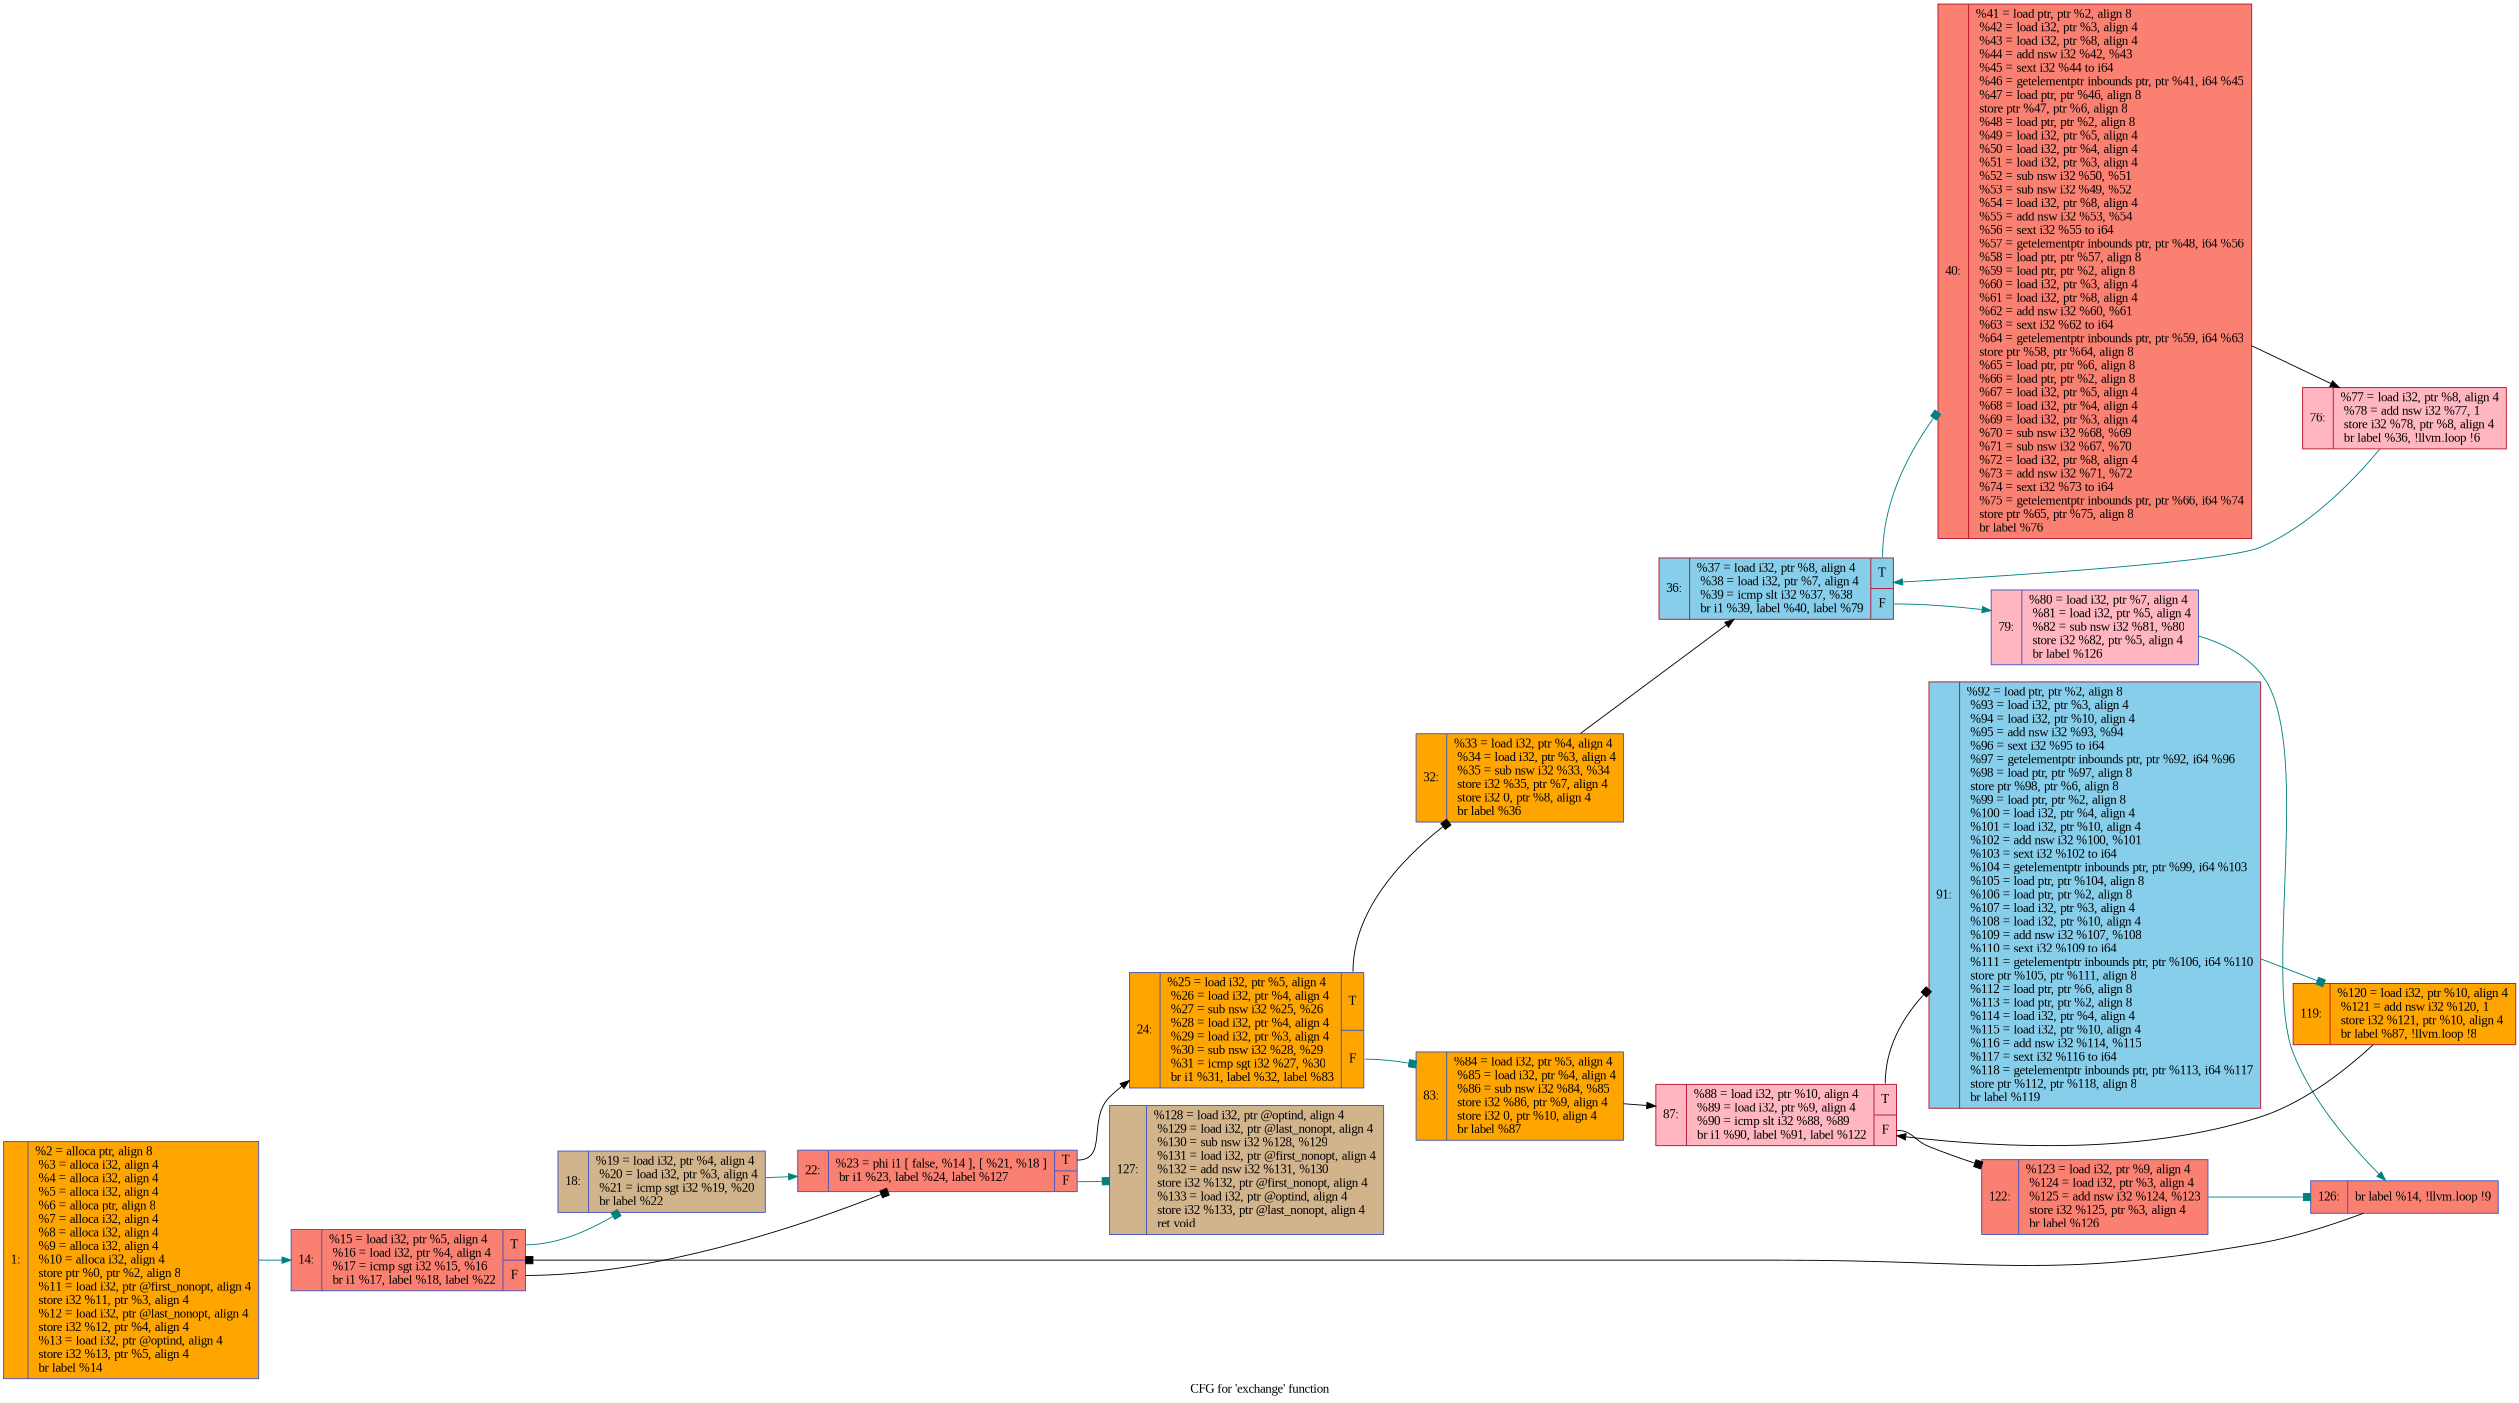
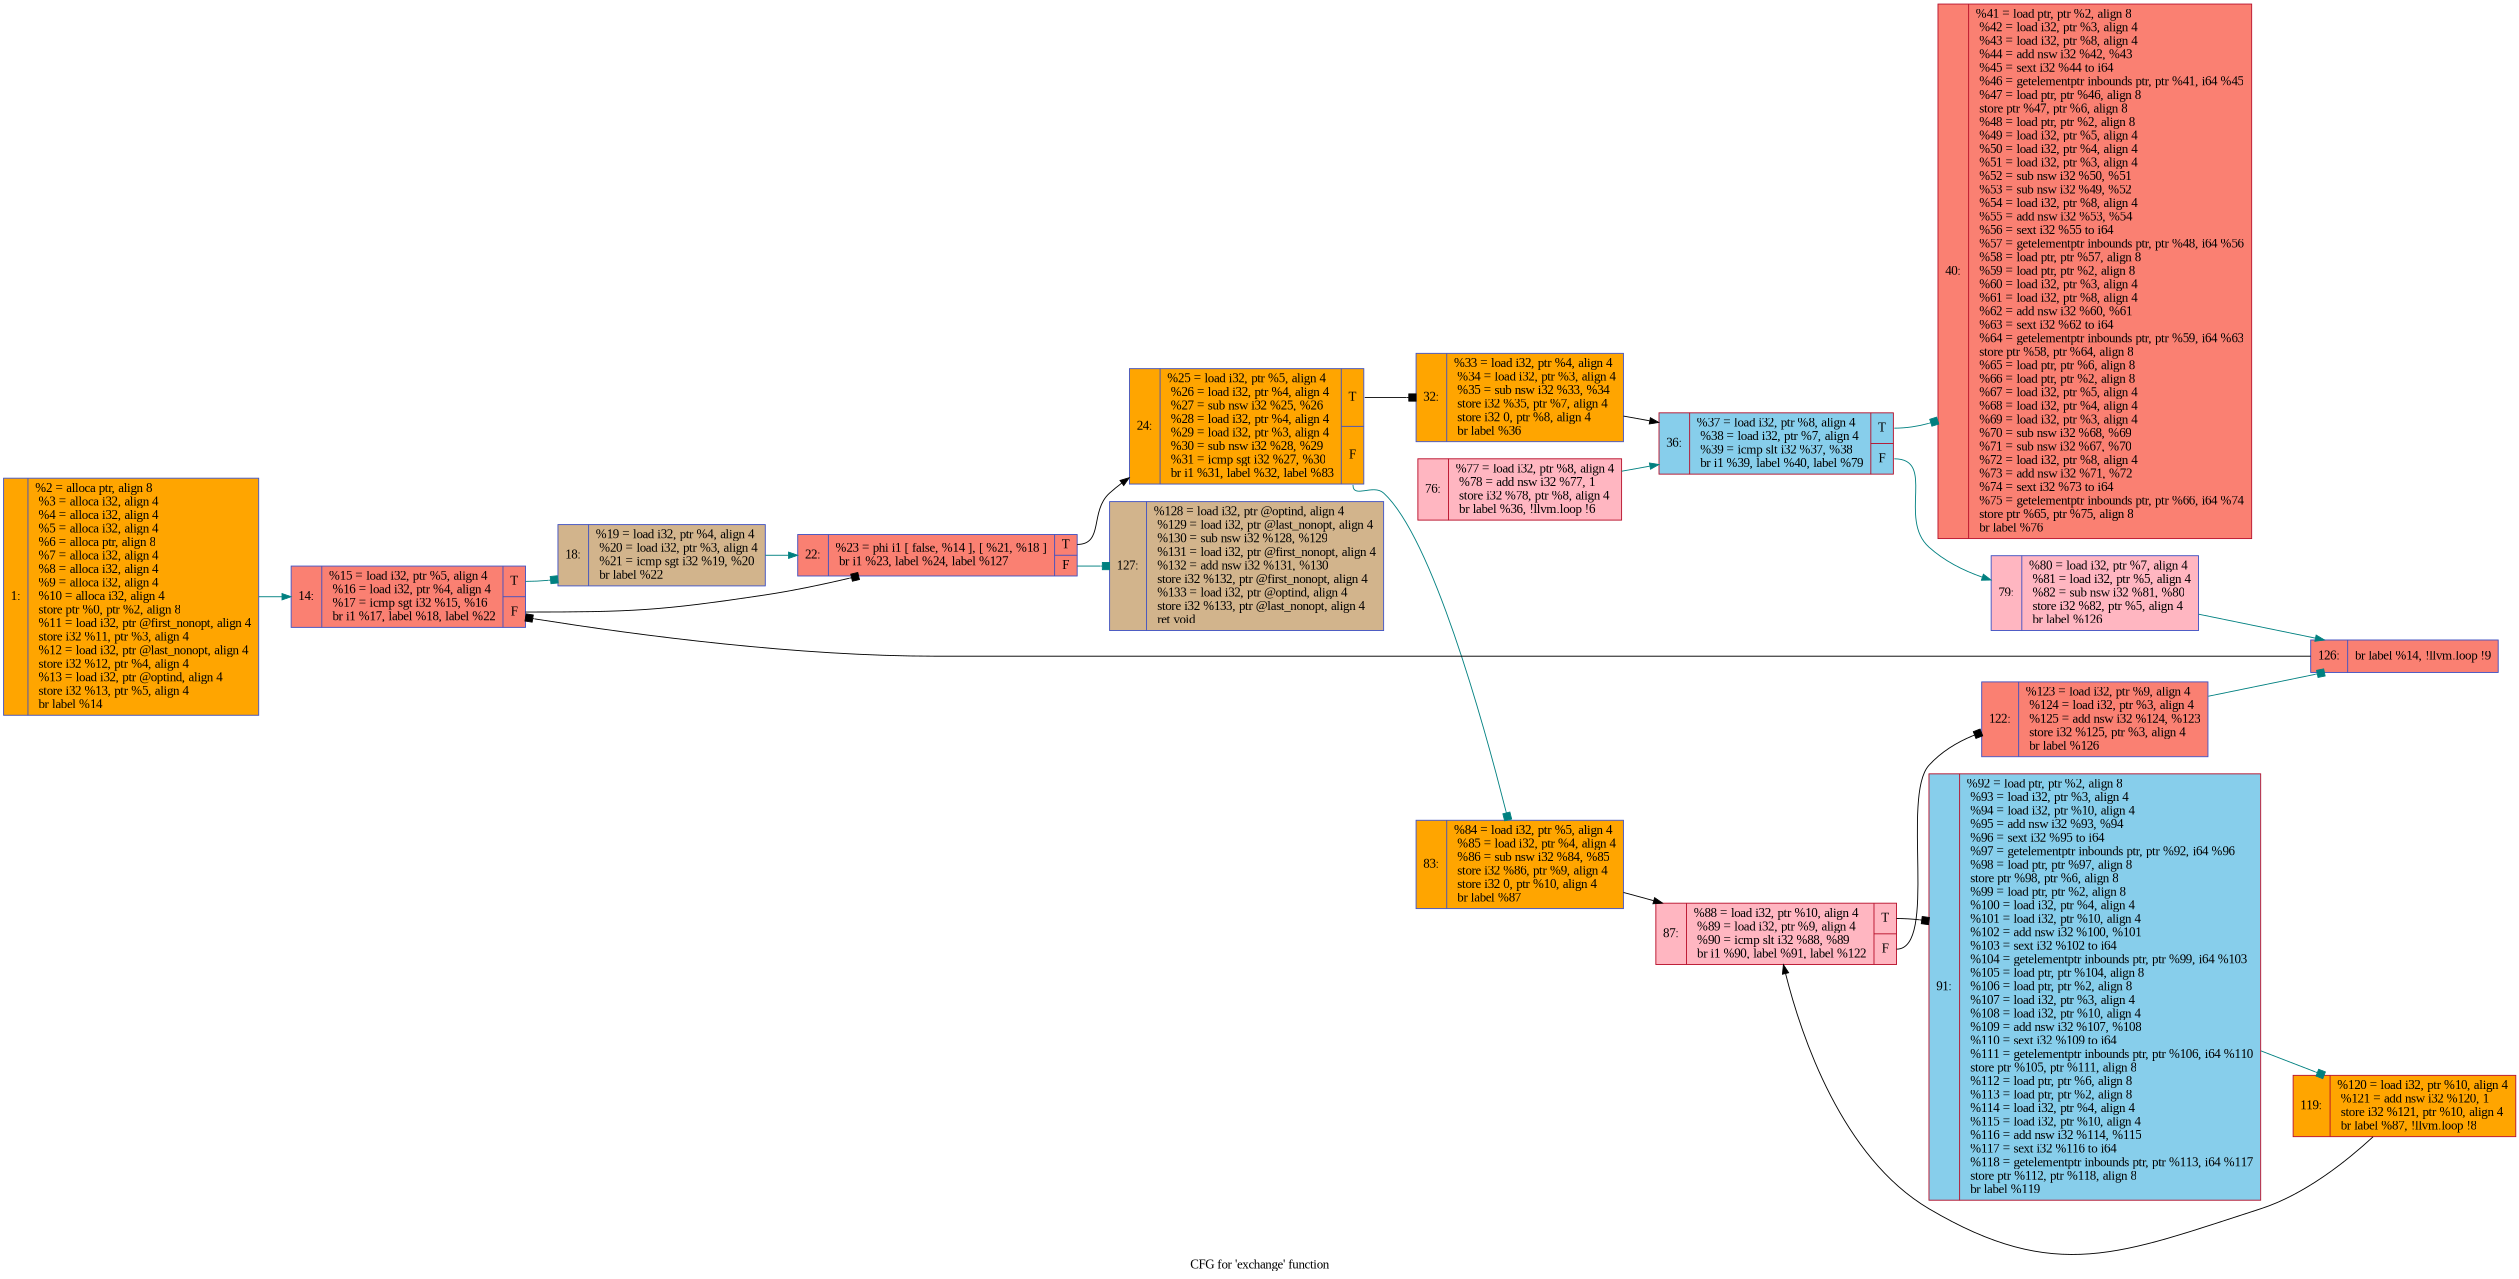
edge "40:" -> "76:": removed
